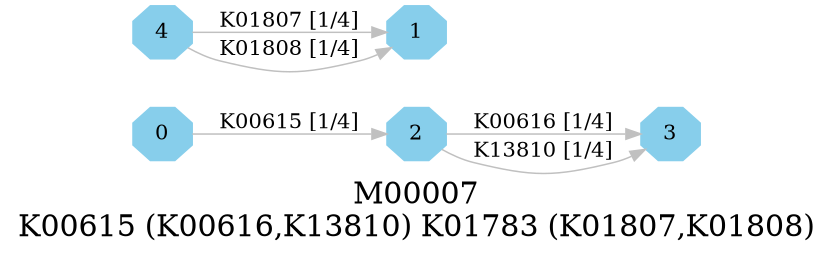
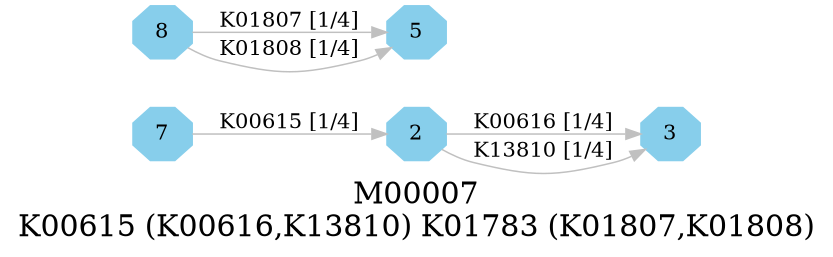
node "4": label "4" -> "8"
node "1": label "1" -> "5"
node "0": label "0" -> "7"
